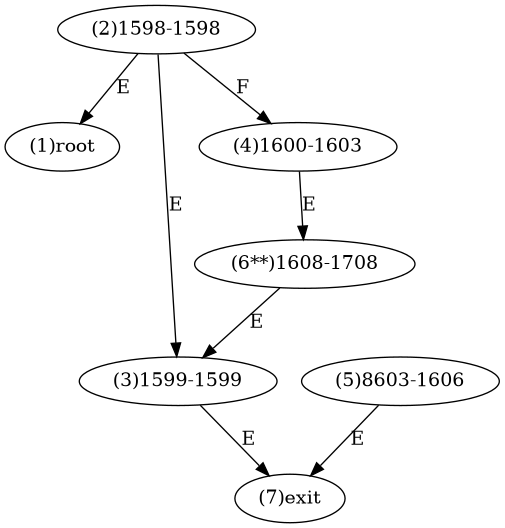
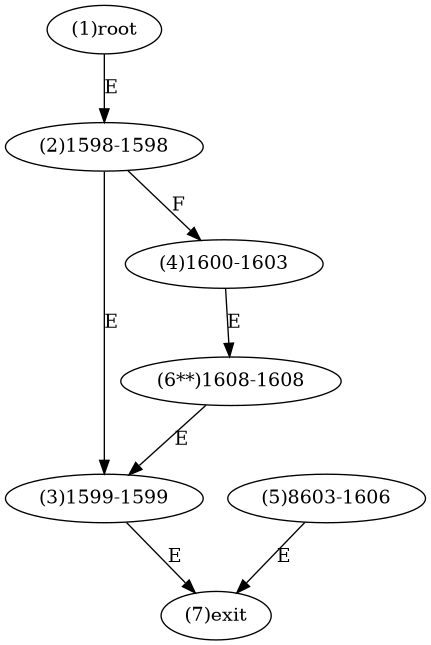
edge "(2)1598-1598" -> "(1)root": reversed
node "(6**)1608-1708": label "(6**)1608-1708" -> "(6**)1608-1608"
